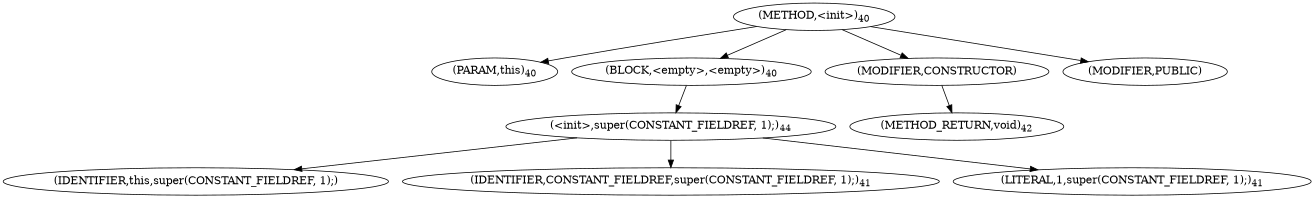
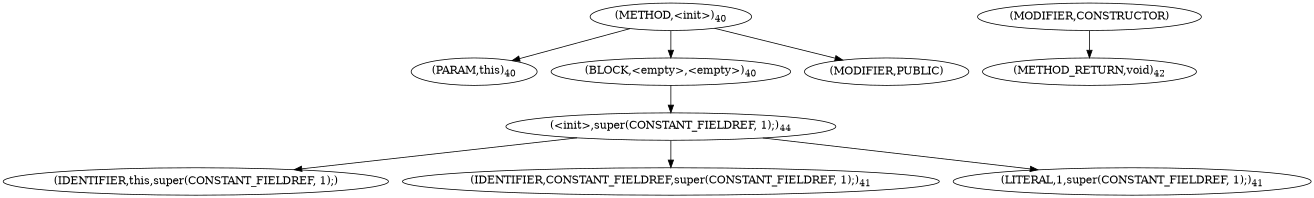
edge "(METHOD,<init>)" -> "(MODIFIER,CONSTRUCTOR)": removed
